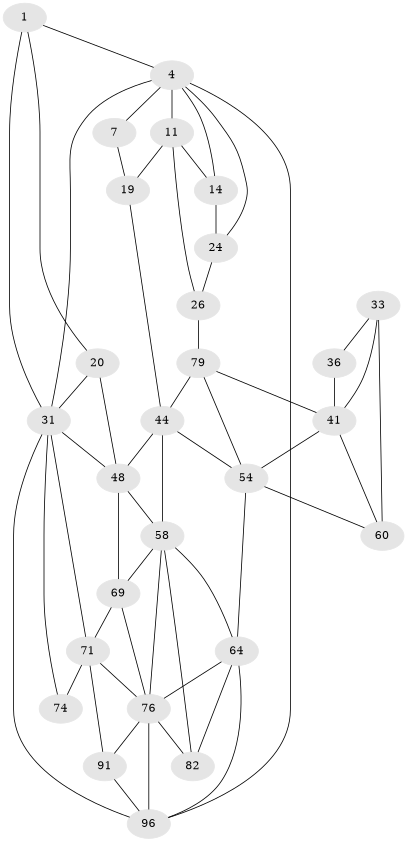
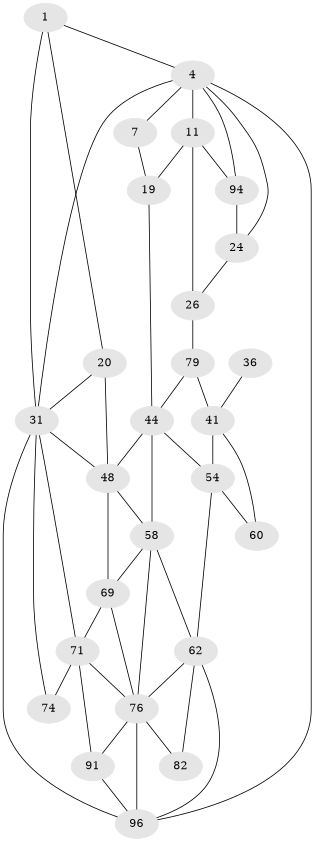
node "14": label "14" -> "94"
node "33": removed
edge "79" -- "54": removed
edge "58" -- "82": removed
node "64": label "64" -> "62"
